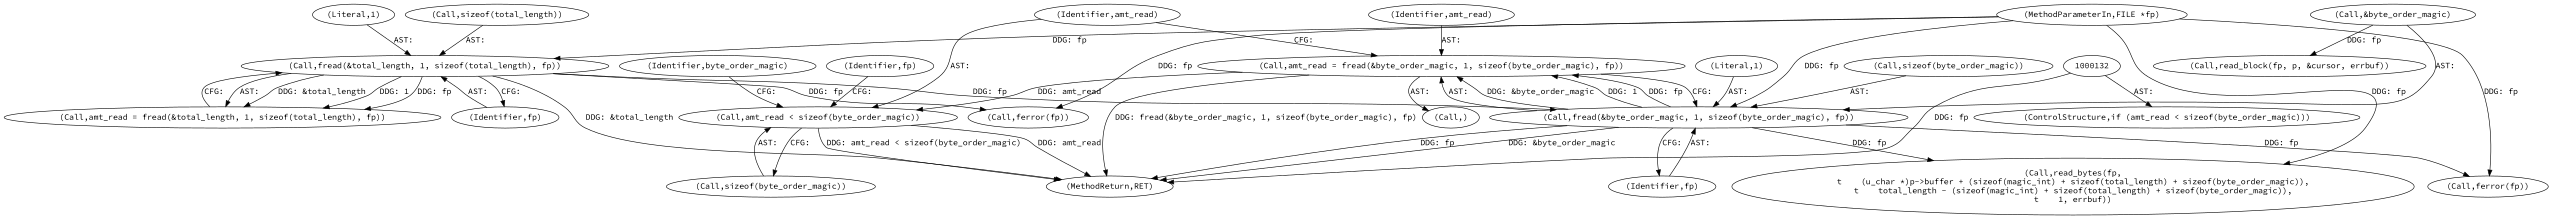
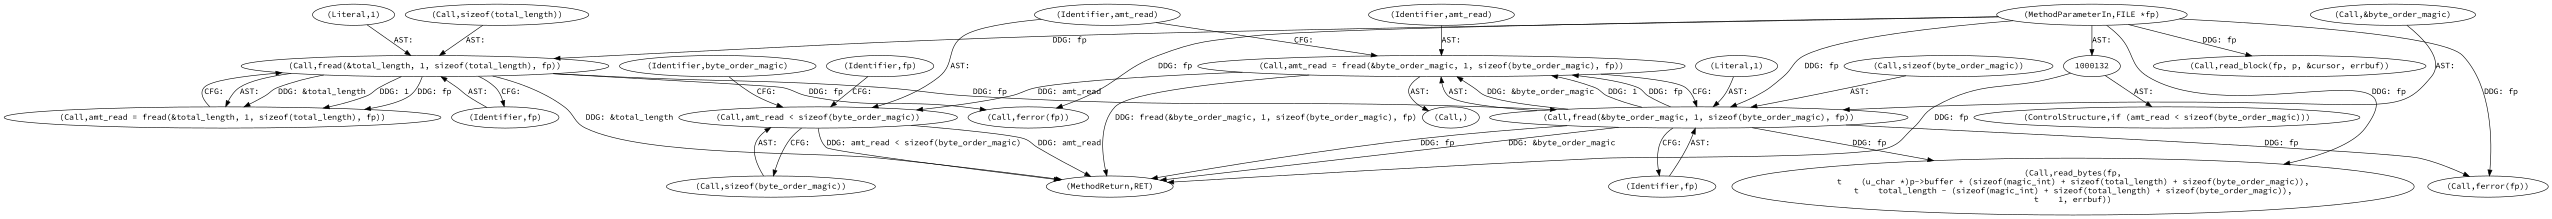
edge "(MethodParameterIn,FILE *fp)" -> "1000132": added, label "AST:"
edge "(Call,&byte_order_magic)" -> "(Call,read_block(fp, p, &cursor, errbuf))": now "(MethodParameterIn,FILE *fp)" -> "(Call,read_block(fp, p, &cursor, errbuf))"
